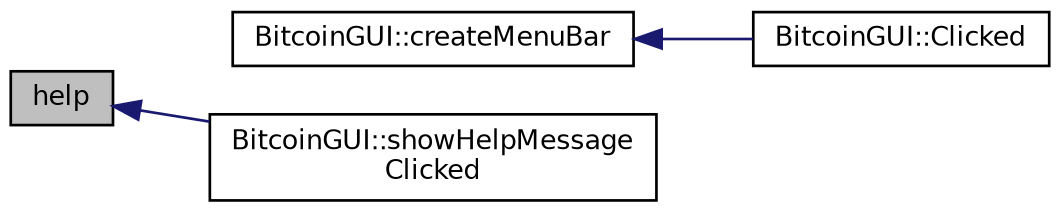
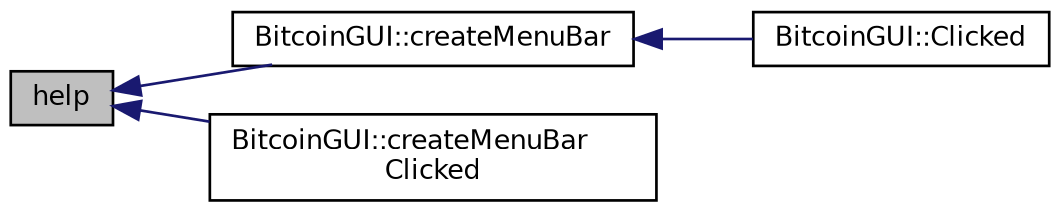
edge "BitcoinGUI::createMenuBar" -> "help": added
node "BitcoinGUI::showHelpMessage Clicked": label "BitcoinGUI::showHelpMessage Clicked" -> "BitcoinGUI::createMenuBar Clicked"
